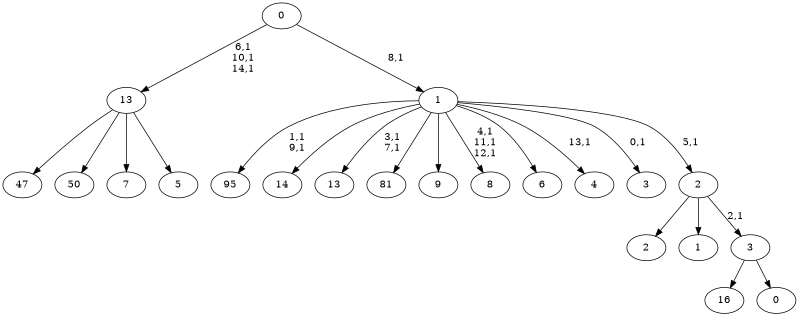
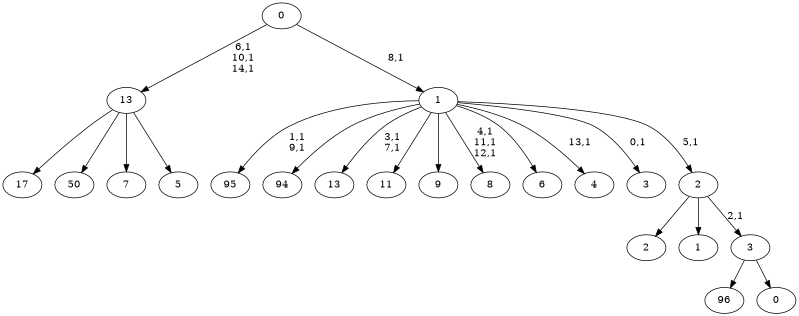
node "47": label "47" -> "17"
node "14": label "14" -> "94"
node "81": label "81" -> "11"
node "16": label "16" -> "96"
